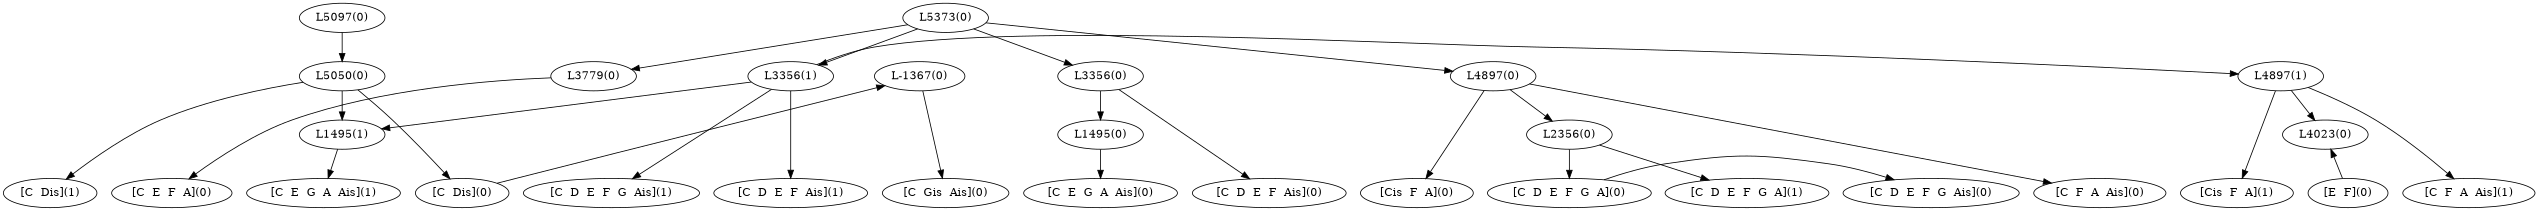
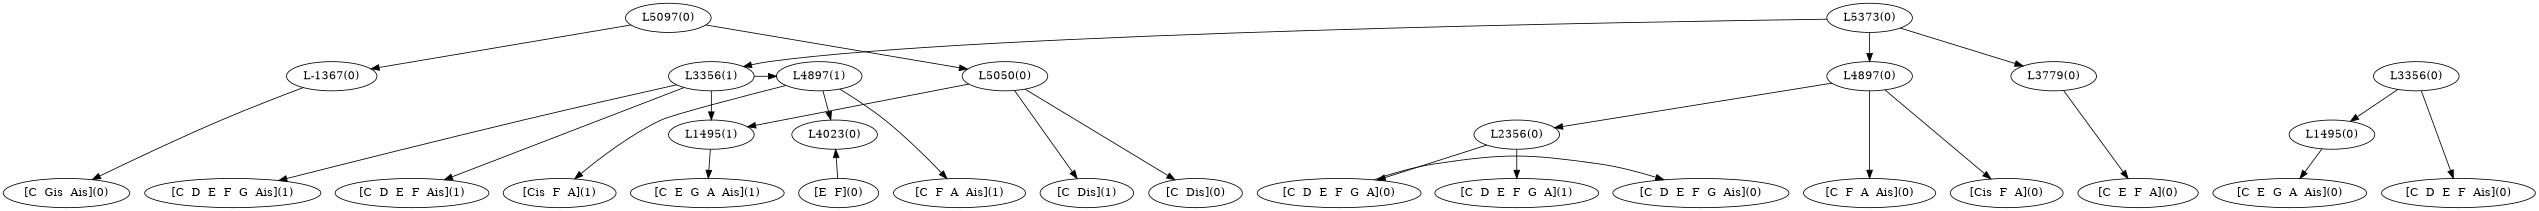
edge "L5373(0)" -> "L3356(0)": removed
edge "[C  Dis](0)" -> "L-1367(0)": now "L5097(0)" -> "L-1367(0)"
